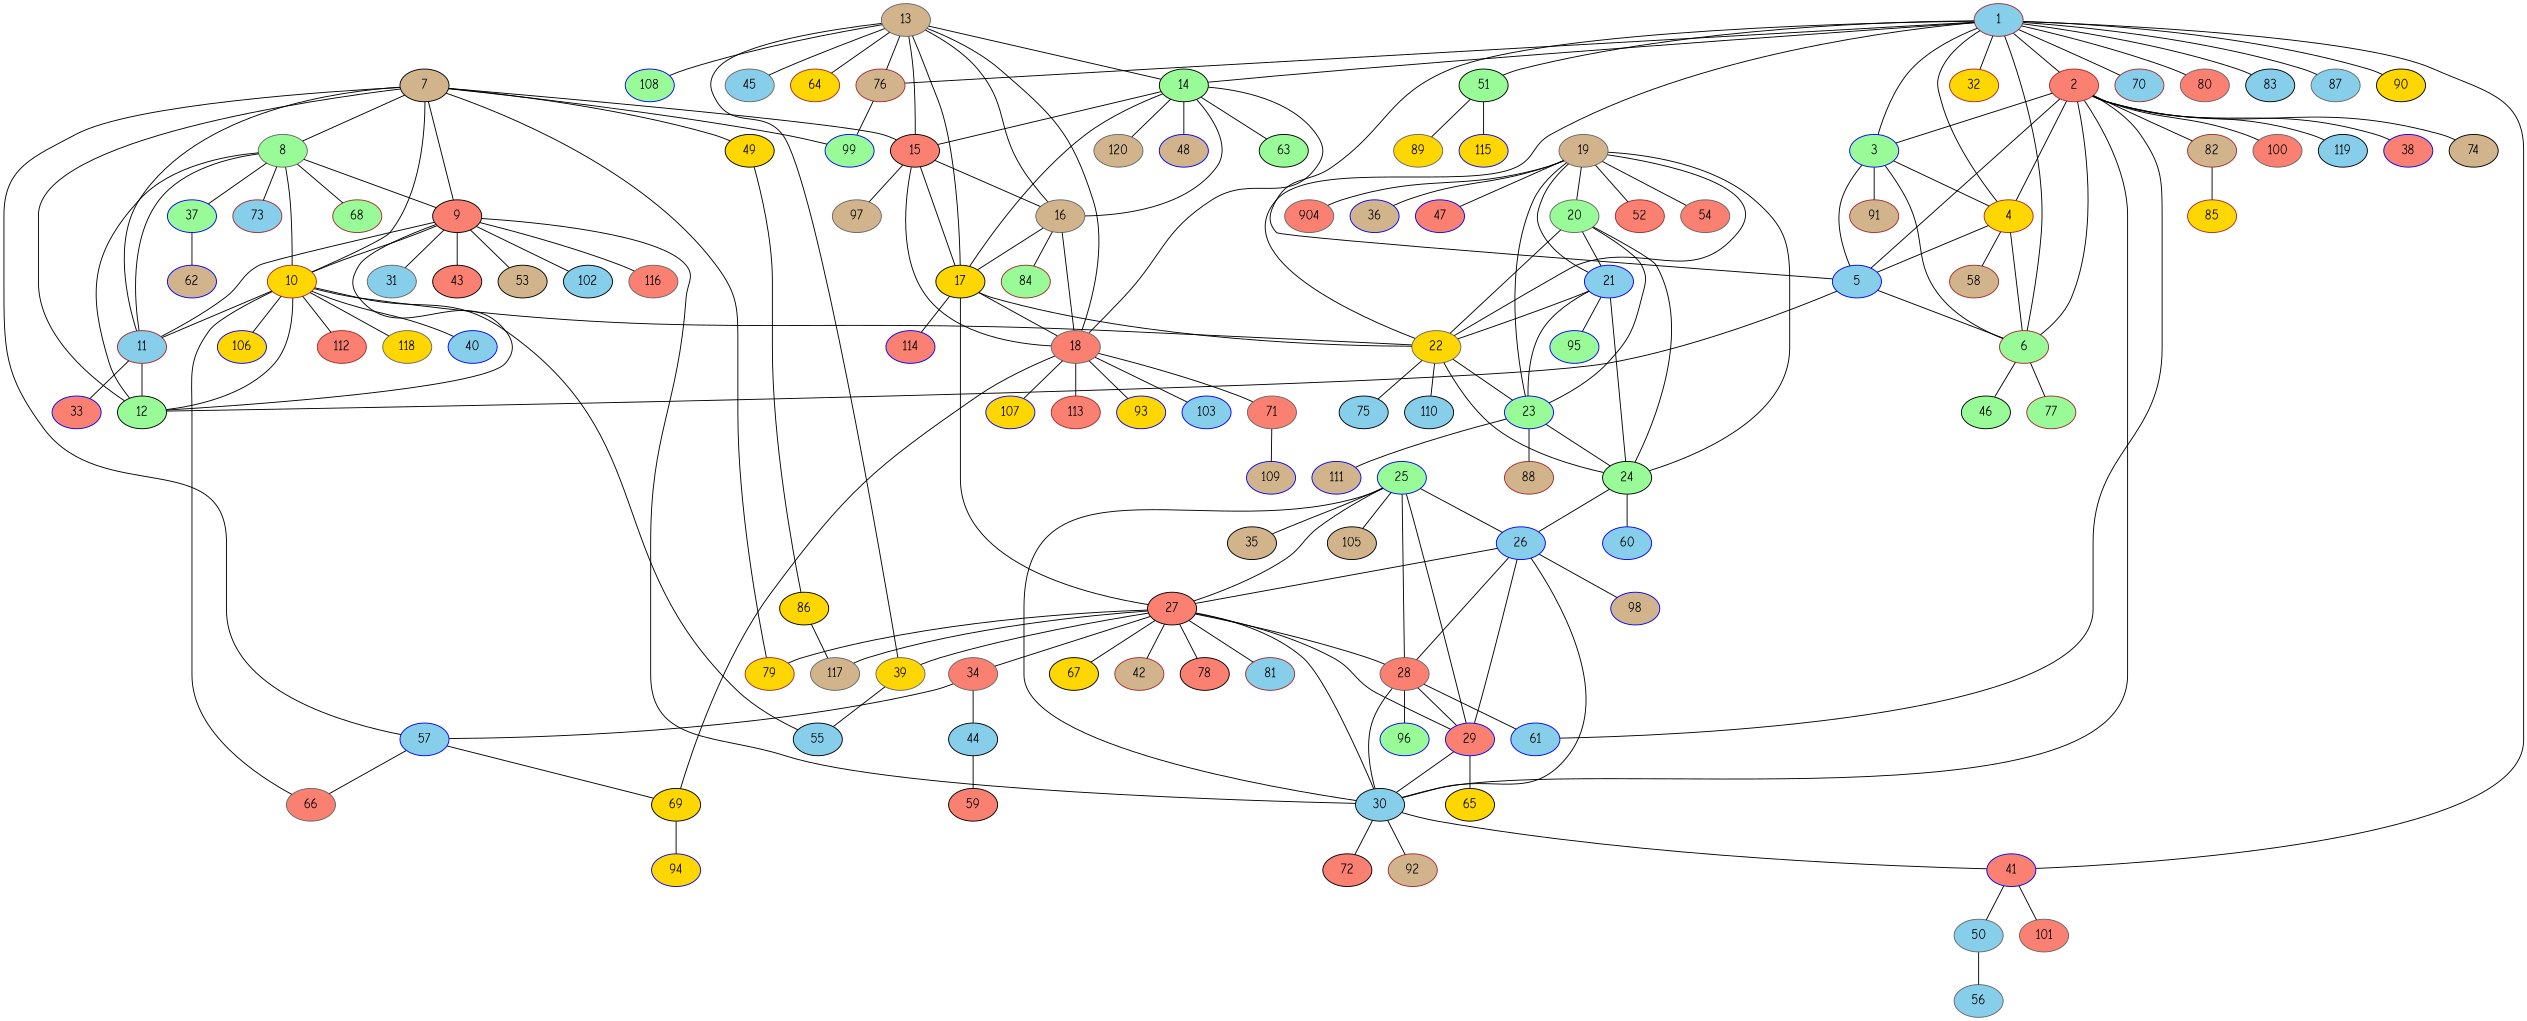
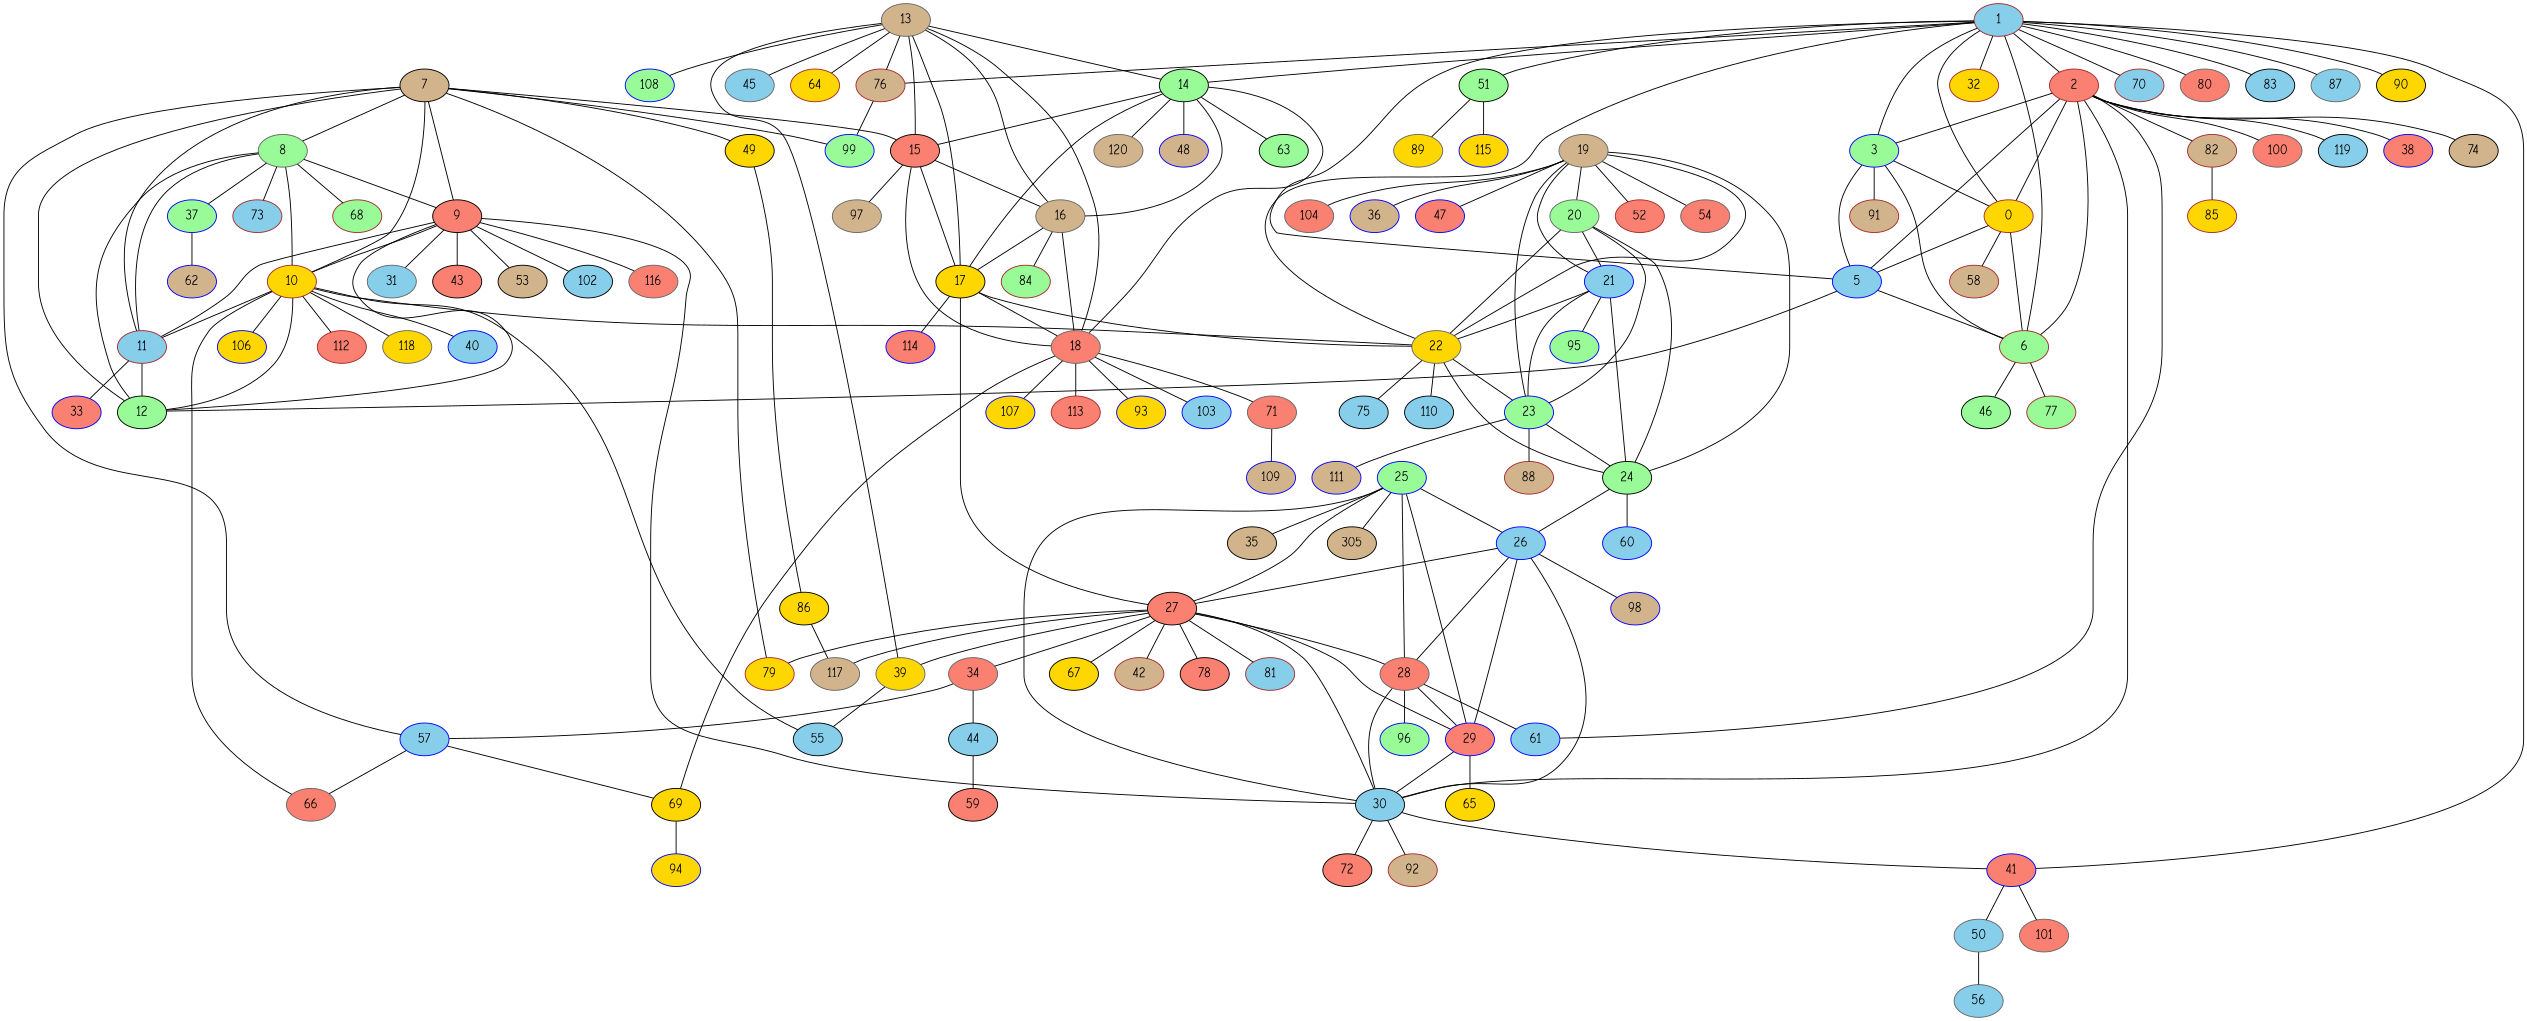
node "904": label "904" -> "104"
node "4": label "4" -> "0"
node "105": label "105" -> "305"
